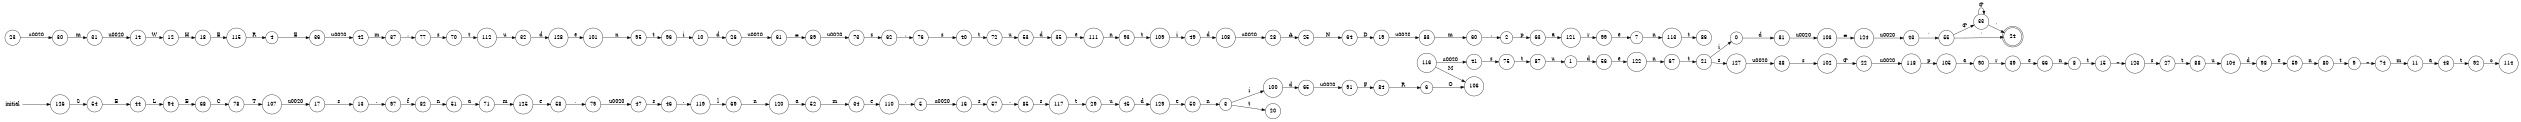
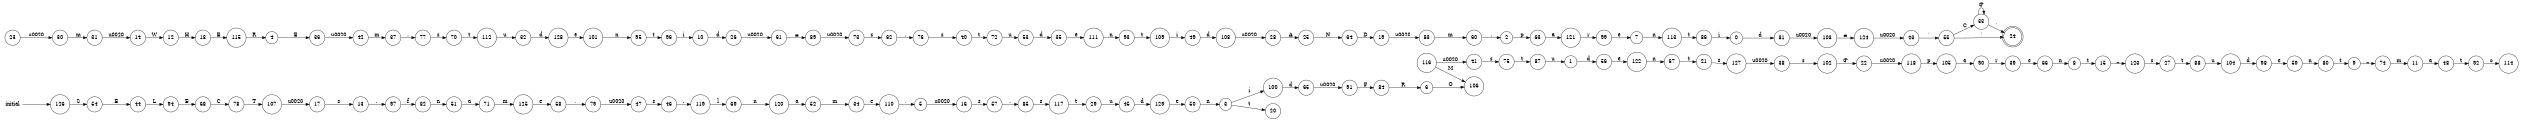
edge "55" -> "33": label "@" -> "C"
edge "21" -> "0": now "86" -> "0"
